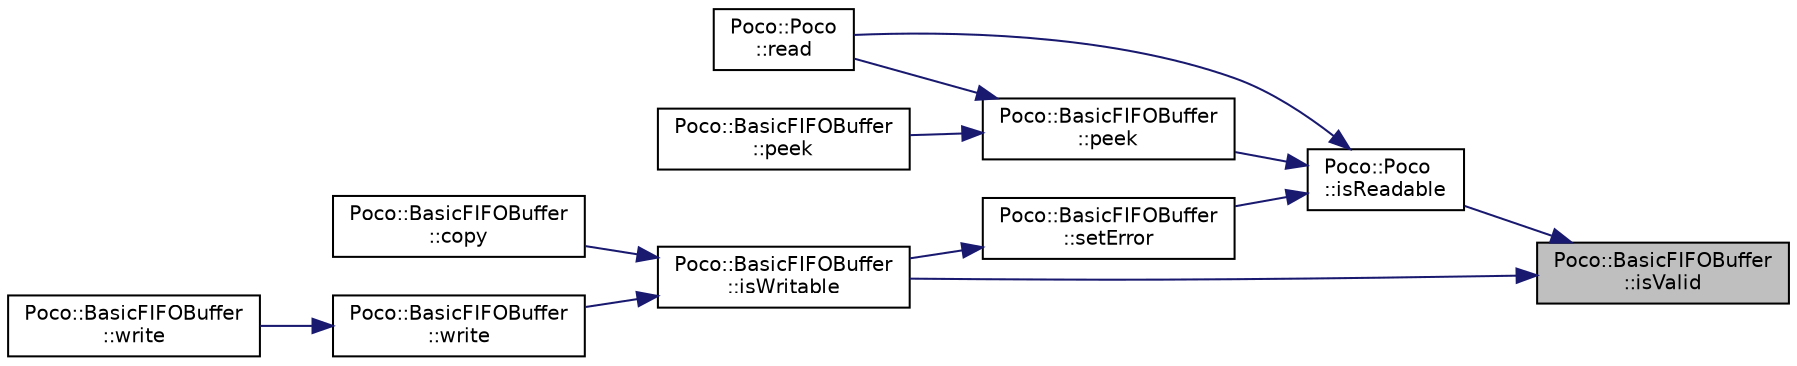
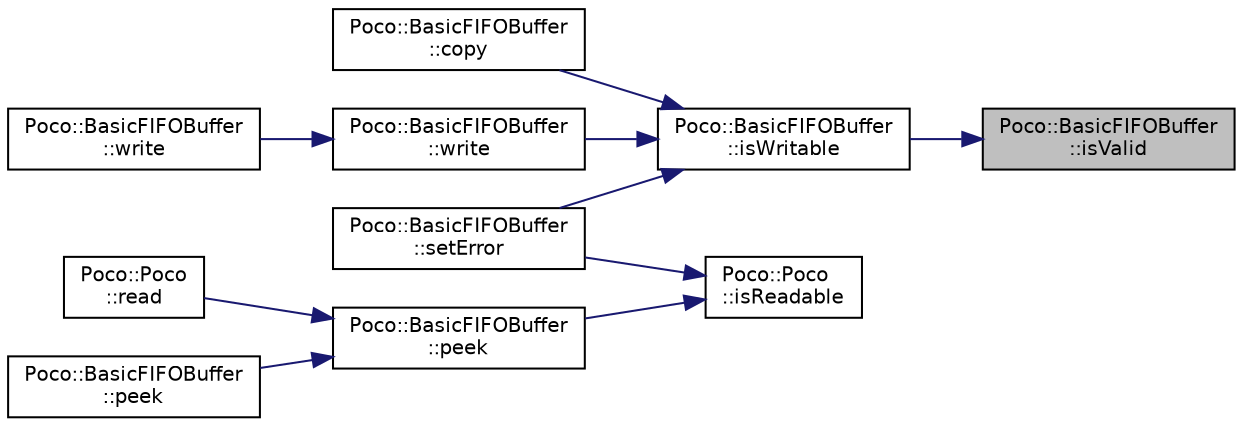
edge "Poco::Poco ::read" -> "Poco::Poco ::isReadable": removed
edge "Poco::Poco ::isReadable" -> "Poco::BasicFIFOBuffer ::isValid": removed
edge "Poco::BasicFIFOBuffer ::isWritable" -> "Poco::BasicFIFOBuffer ::setError": reversed
